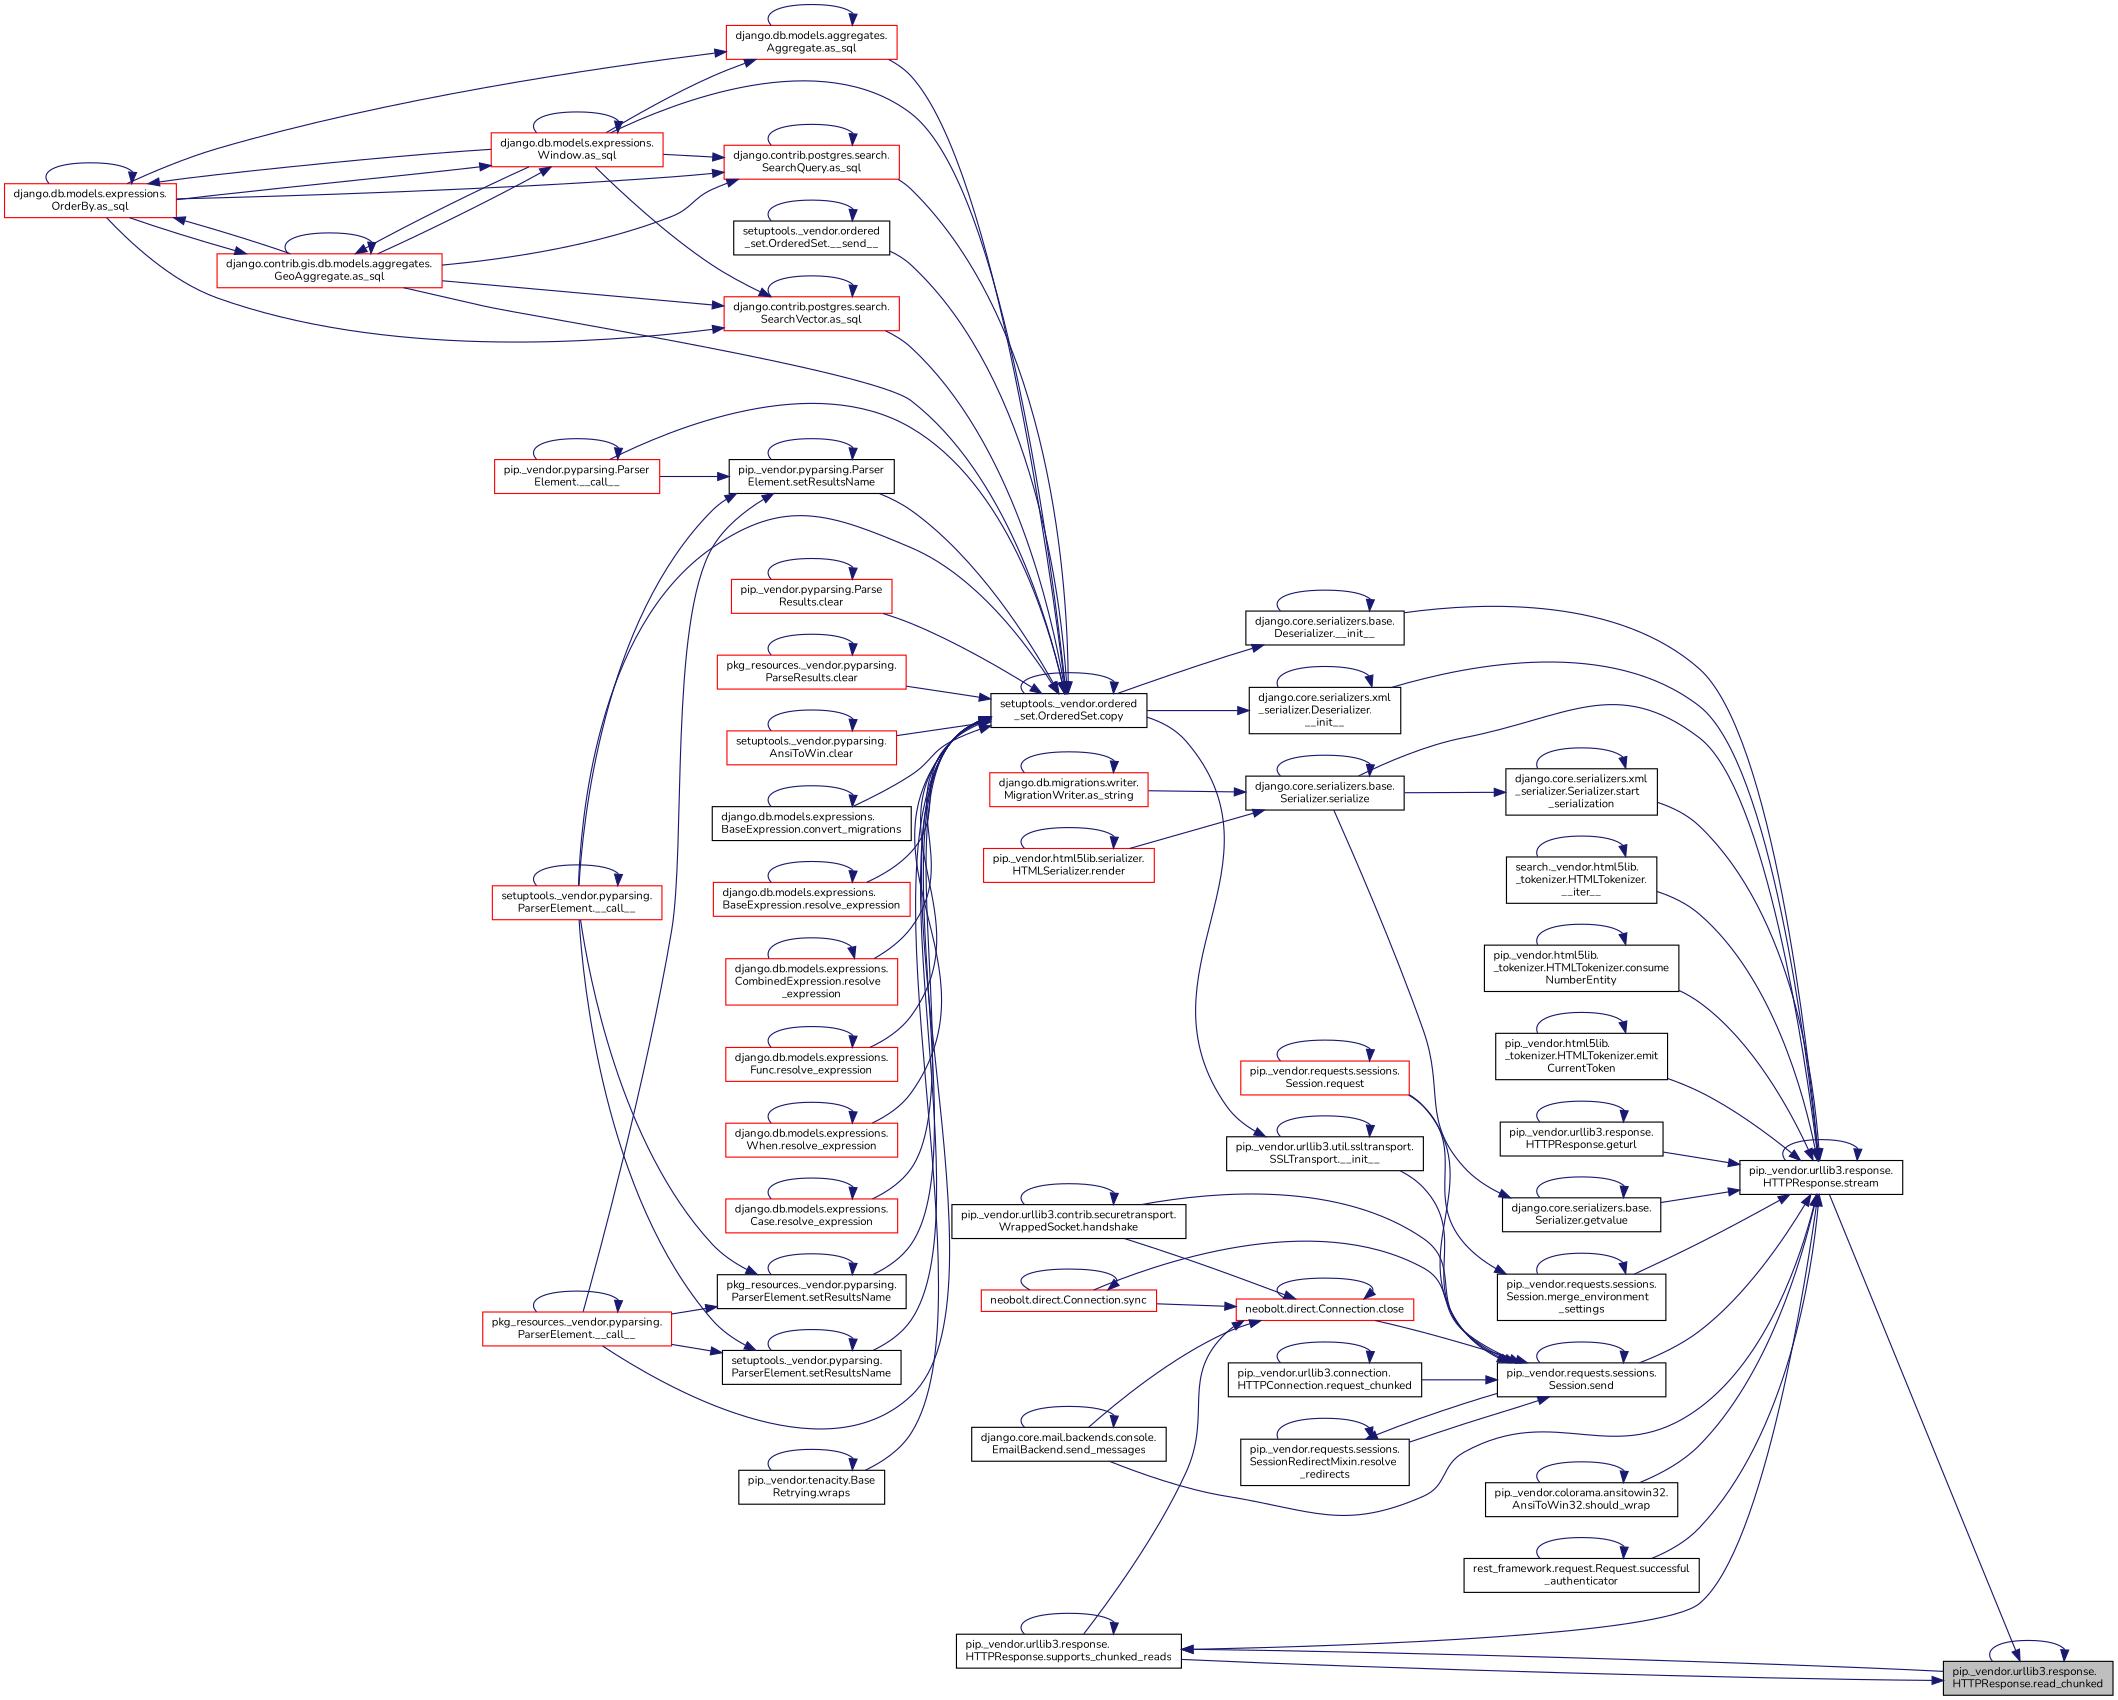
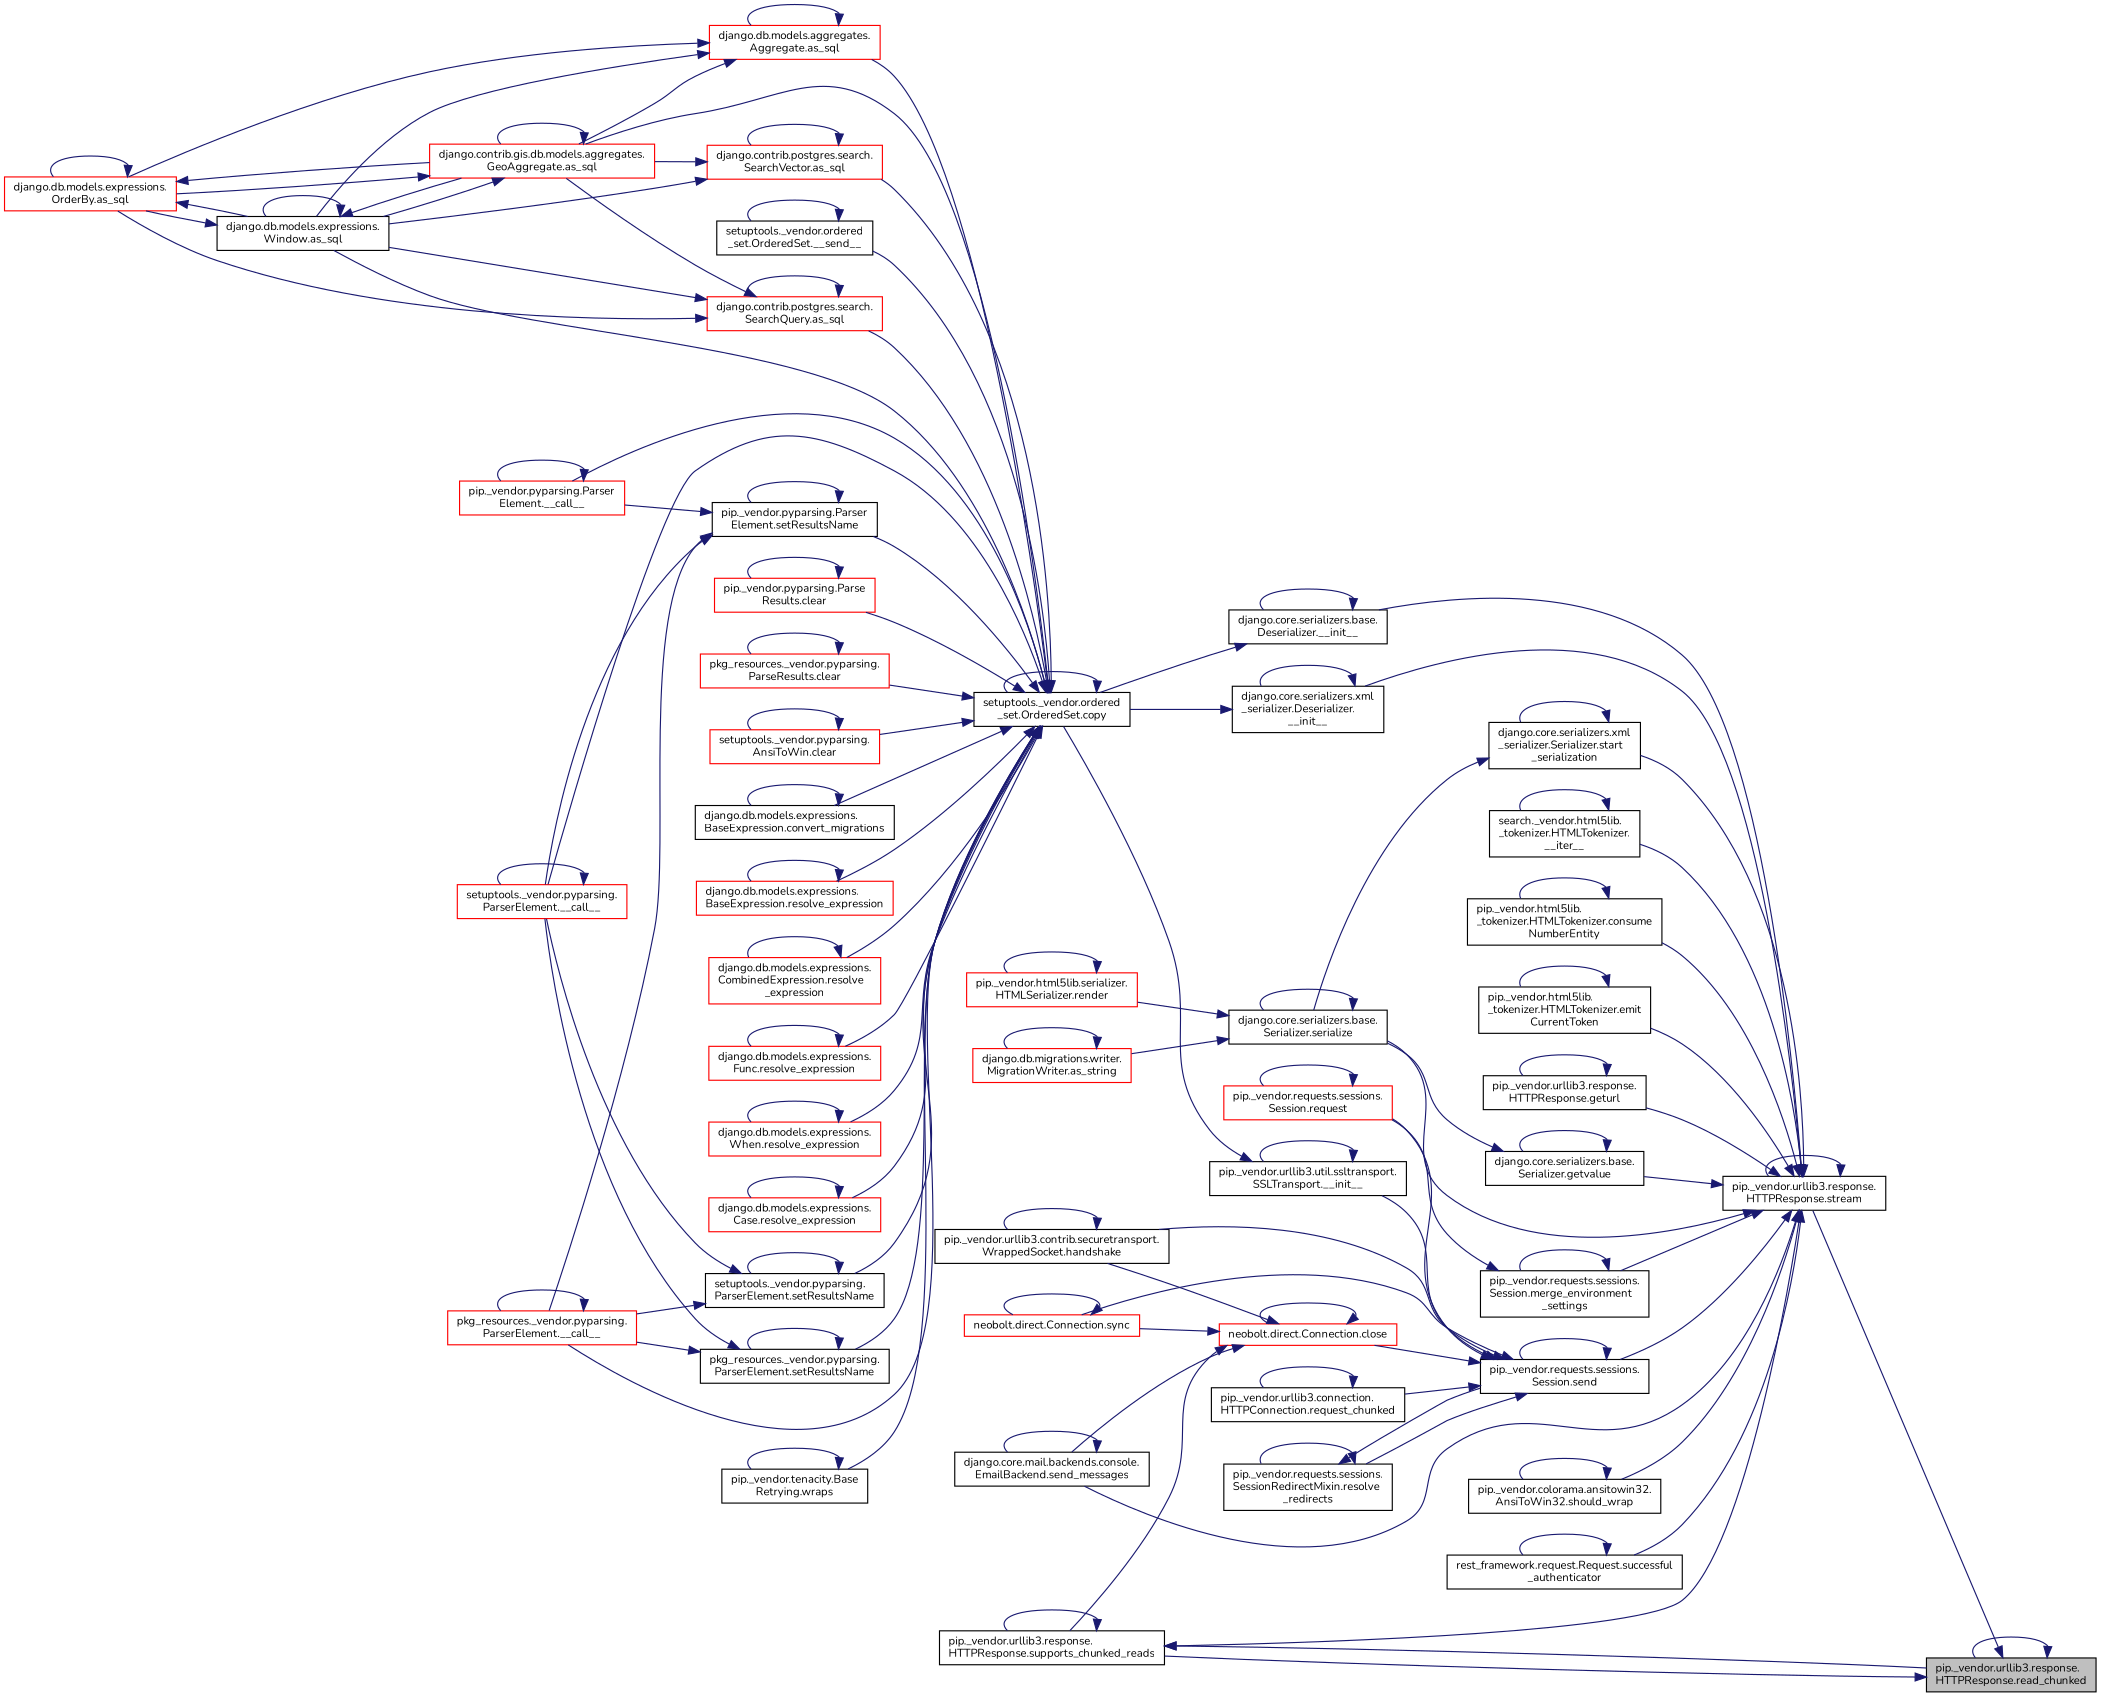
edge "django.contrib.gis.db.models.aggregates. GeoAggregate.as_sql" -> "django.db.models.aggregates. Aggregate.as_sql": added
node "django.db.models.expressions. Window.as_sql": color red -> black
edge "django.db.models.expressions. OrderBy.as_sql" -> "django.contrib.postgres.search. SearchVector.as_sql": removed
